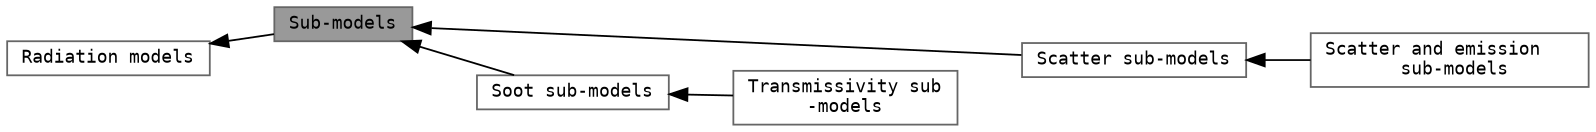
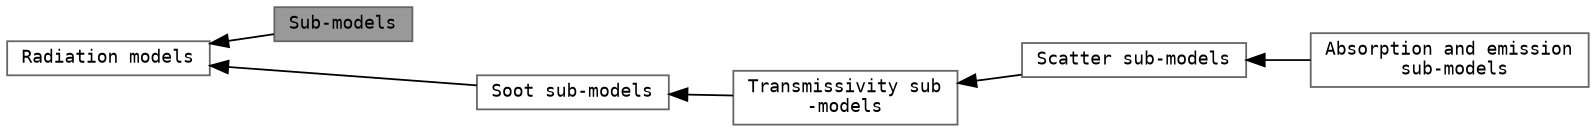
edge "Scatter sub-models" -> "Sub-models": now "Scatter sub-models" -> "Transmissivity sub -models"
node "Scatter and emission sub-models": label "Scatter and emission sub-models" -> "Absorption and emission sub-models"
edge "Soot sub-models" -> "Sub-models": now "Soot sub-models" -> "Radiation models"
